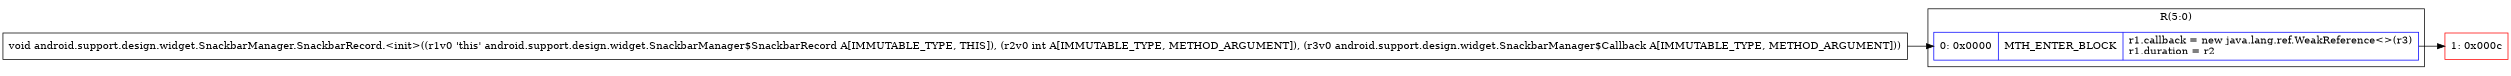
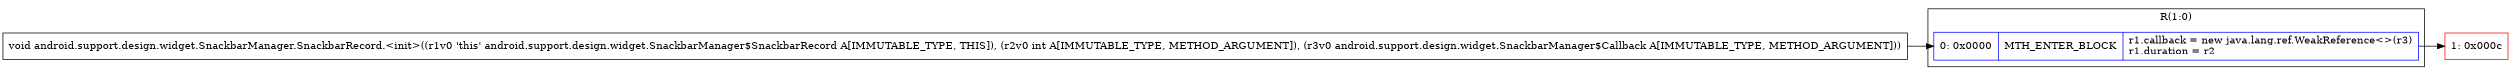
cluster "R(5:0)": label "R(5:0)" -> "R(1:0)"
